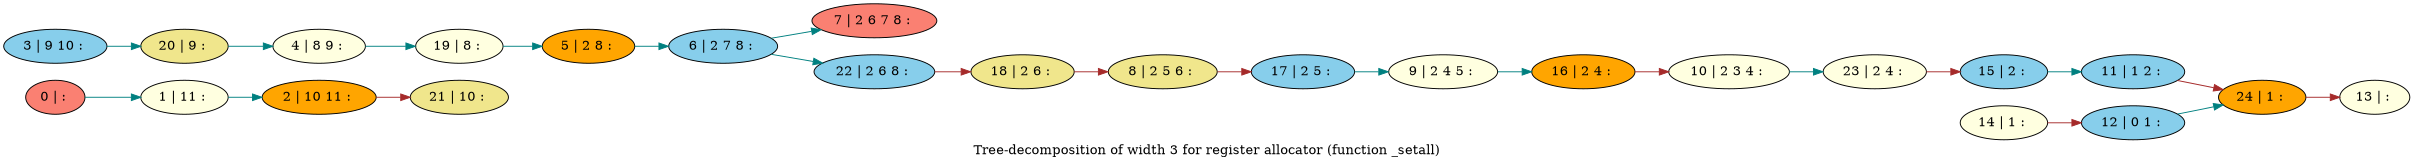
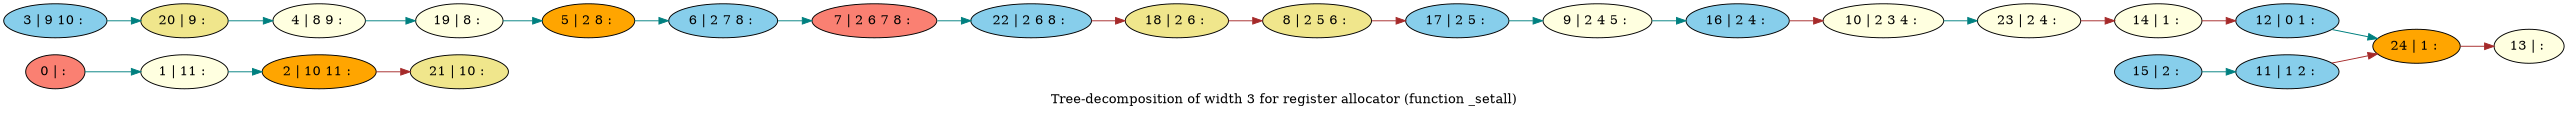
edge "6 | 2 7 8 :" -> "22 | 2 6 8 :": now "7 | 2 6 7 8 :" -> "22 | 2 6 8 :"
node "16 | 2 4 :": fillcolor orange -> skyblue
edge "23 | 2 4 :" -> "15 | 2 :": now "23 | 2 4 :" -> "14 | 1 :"
